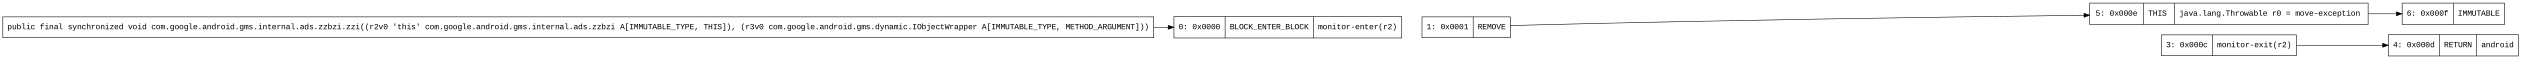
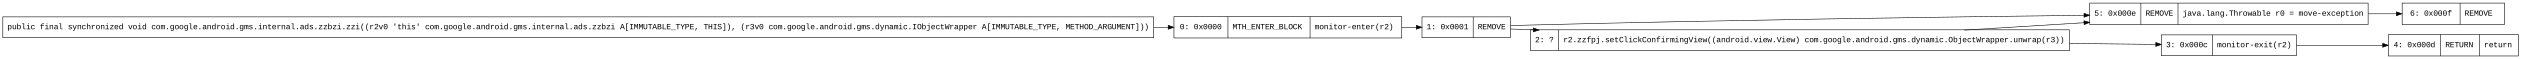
node "5: 0x000e": text "THIS" -> "REMOVE"
node "6: 0x000f": text "IMMUTABLE" -> "REMOVE"
node "0: 0x0000": text "BLOCK_ENTER_BLOCK" -> "MTH_ENTER_BLOCK"
edge "0: 0x0000" -> "1: 0x0001": added
node "2: ?": added
node "4: 0x000d": text "android" -> "return"
